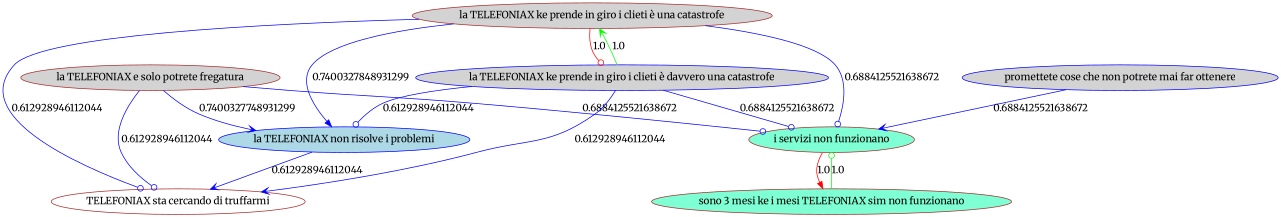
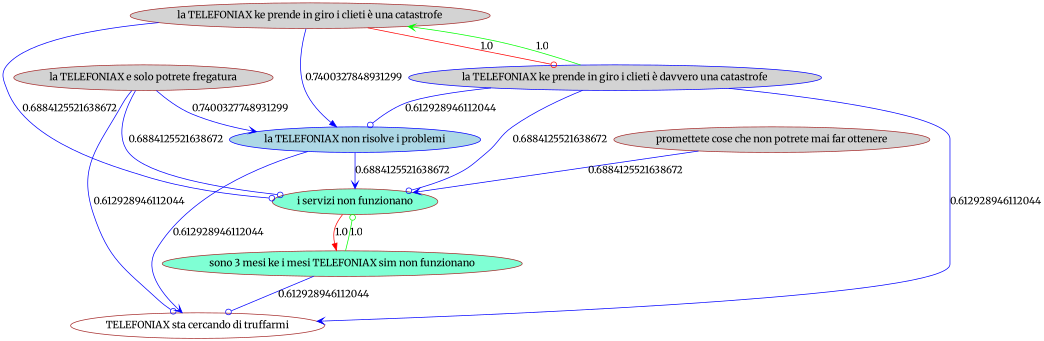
edge "la TELEFONIAX ke prende in giro i clieti è una catastrofe" -> "TELEFONIAX sta cercando di truffarmi": now "sono 3 mesi ke i mesi TELEFONIAX sim non funzionano" -> "TELEFONIAX sta cercando di truffarmi"
node "promettete cose che non potrete mai far ottenere": color blue -> brown
edge "la TELEFONIAX non risolve i problemi" -> "i servizi non funzionano": added, label "0.6884125521638672"
